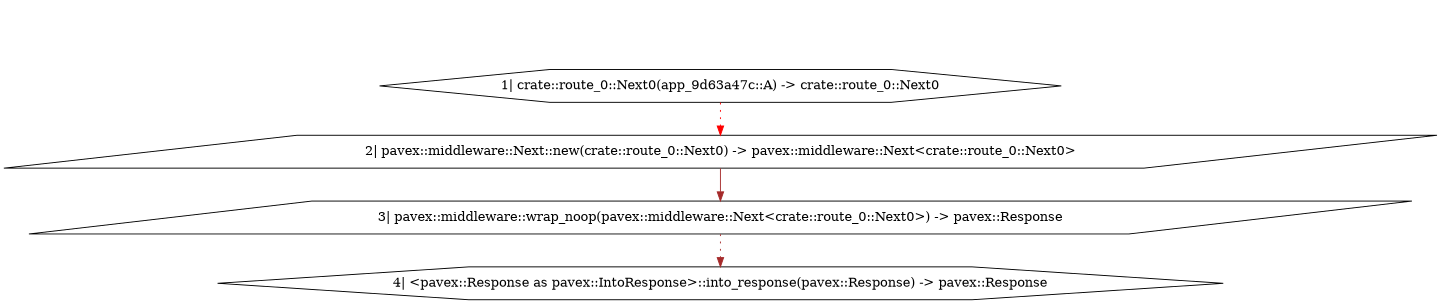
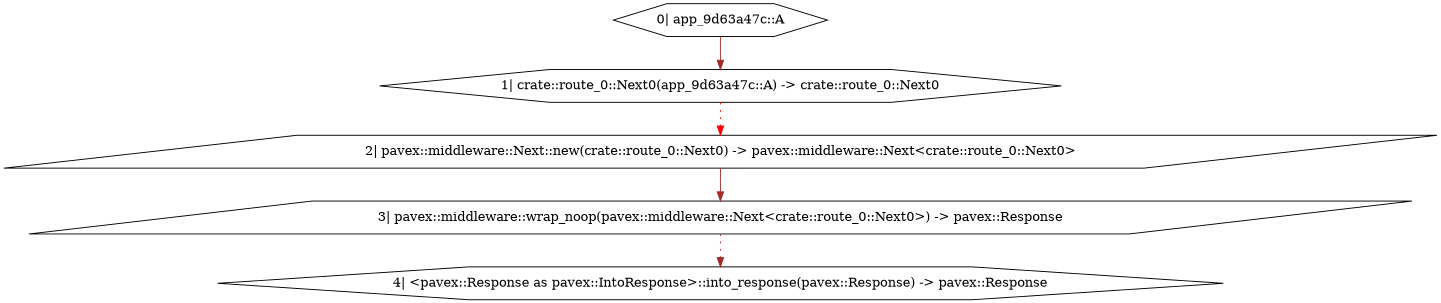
node "0| app_9d63a47c::A": added
